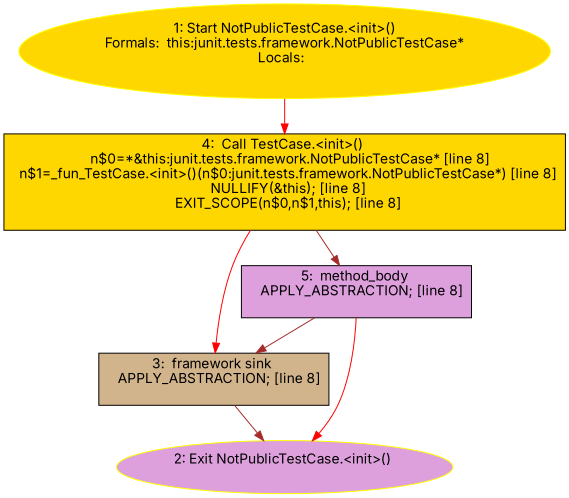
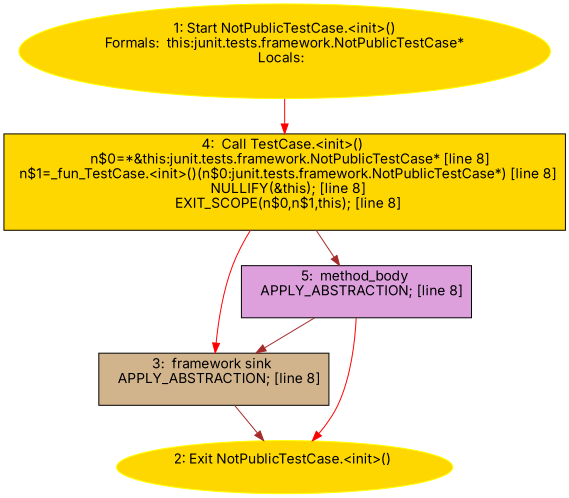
node "2: Exit NotPublicTestCase.<init>()": fillcolor plum -> gold
